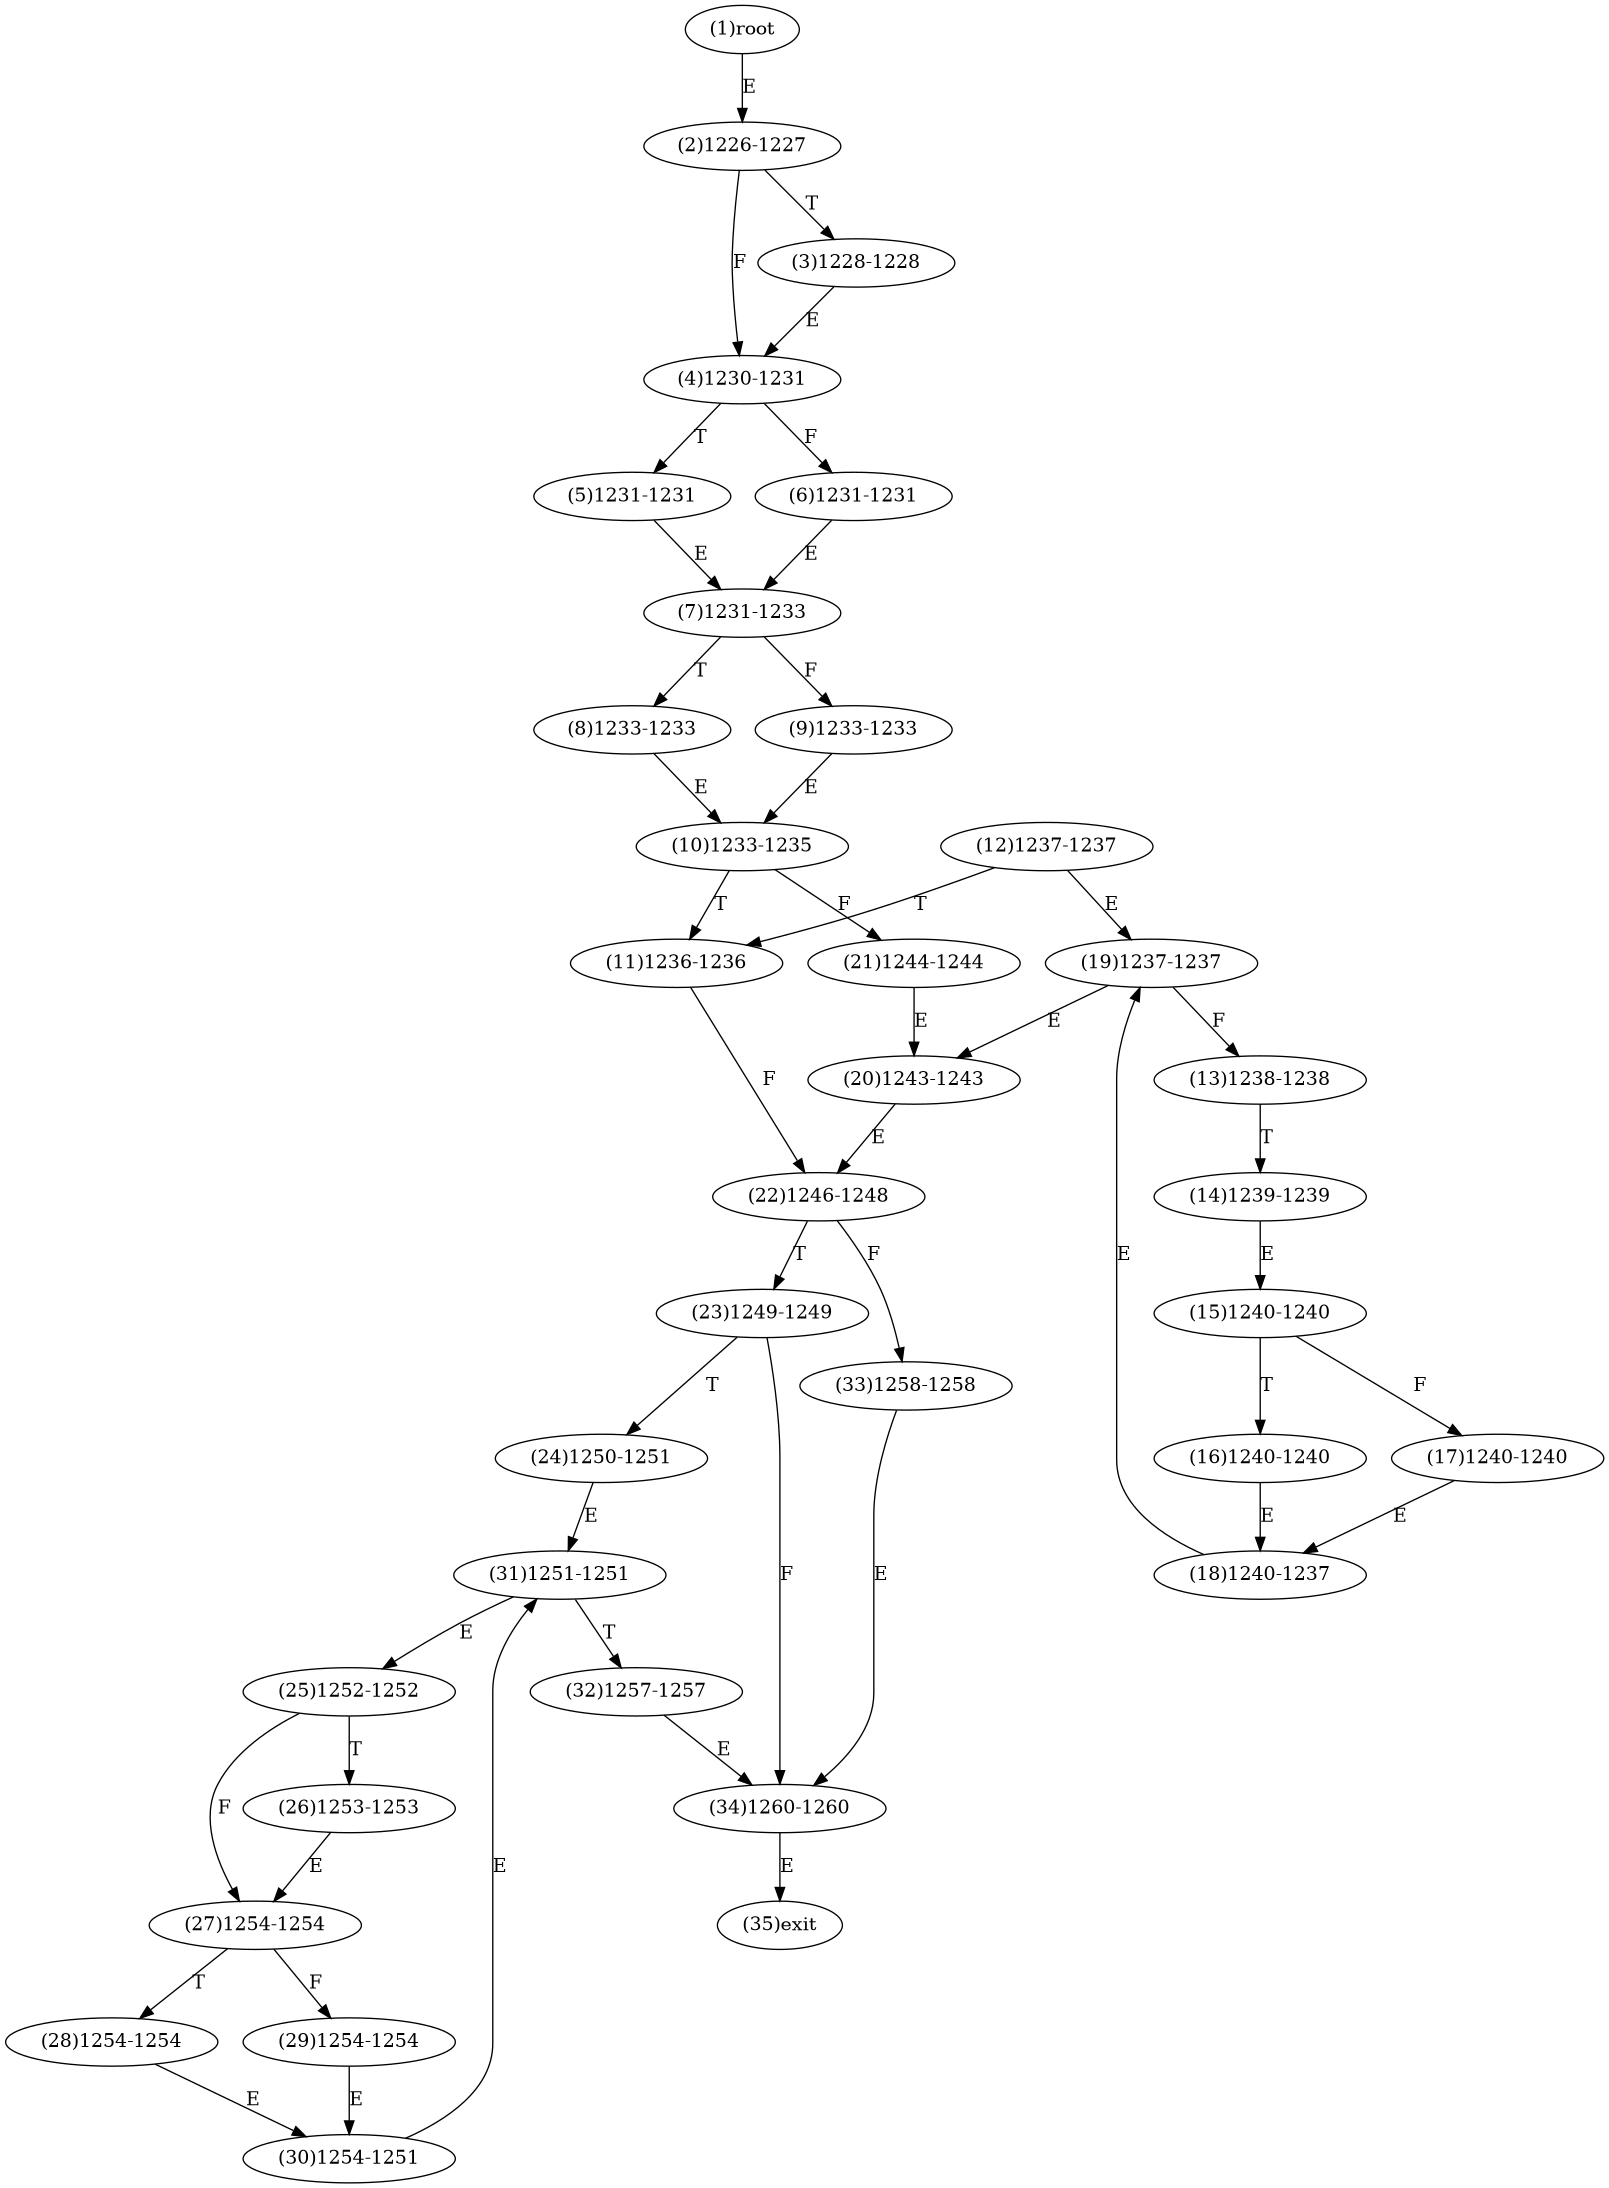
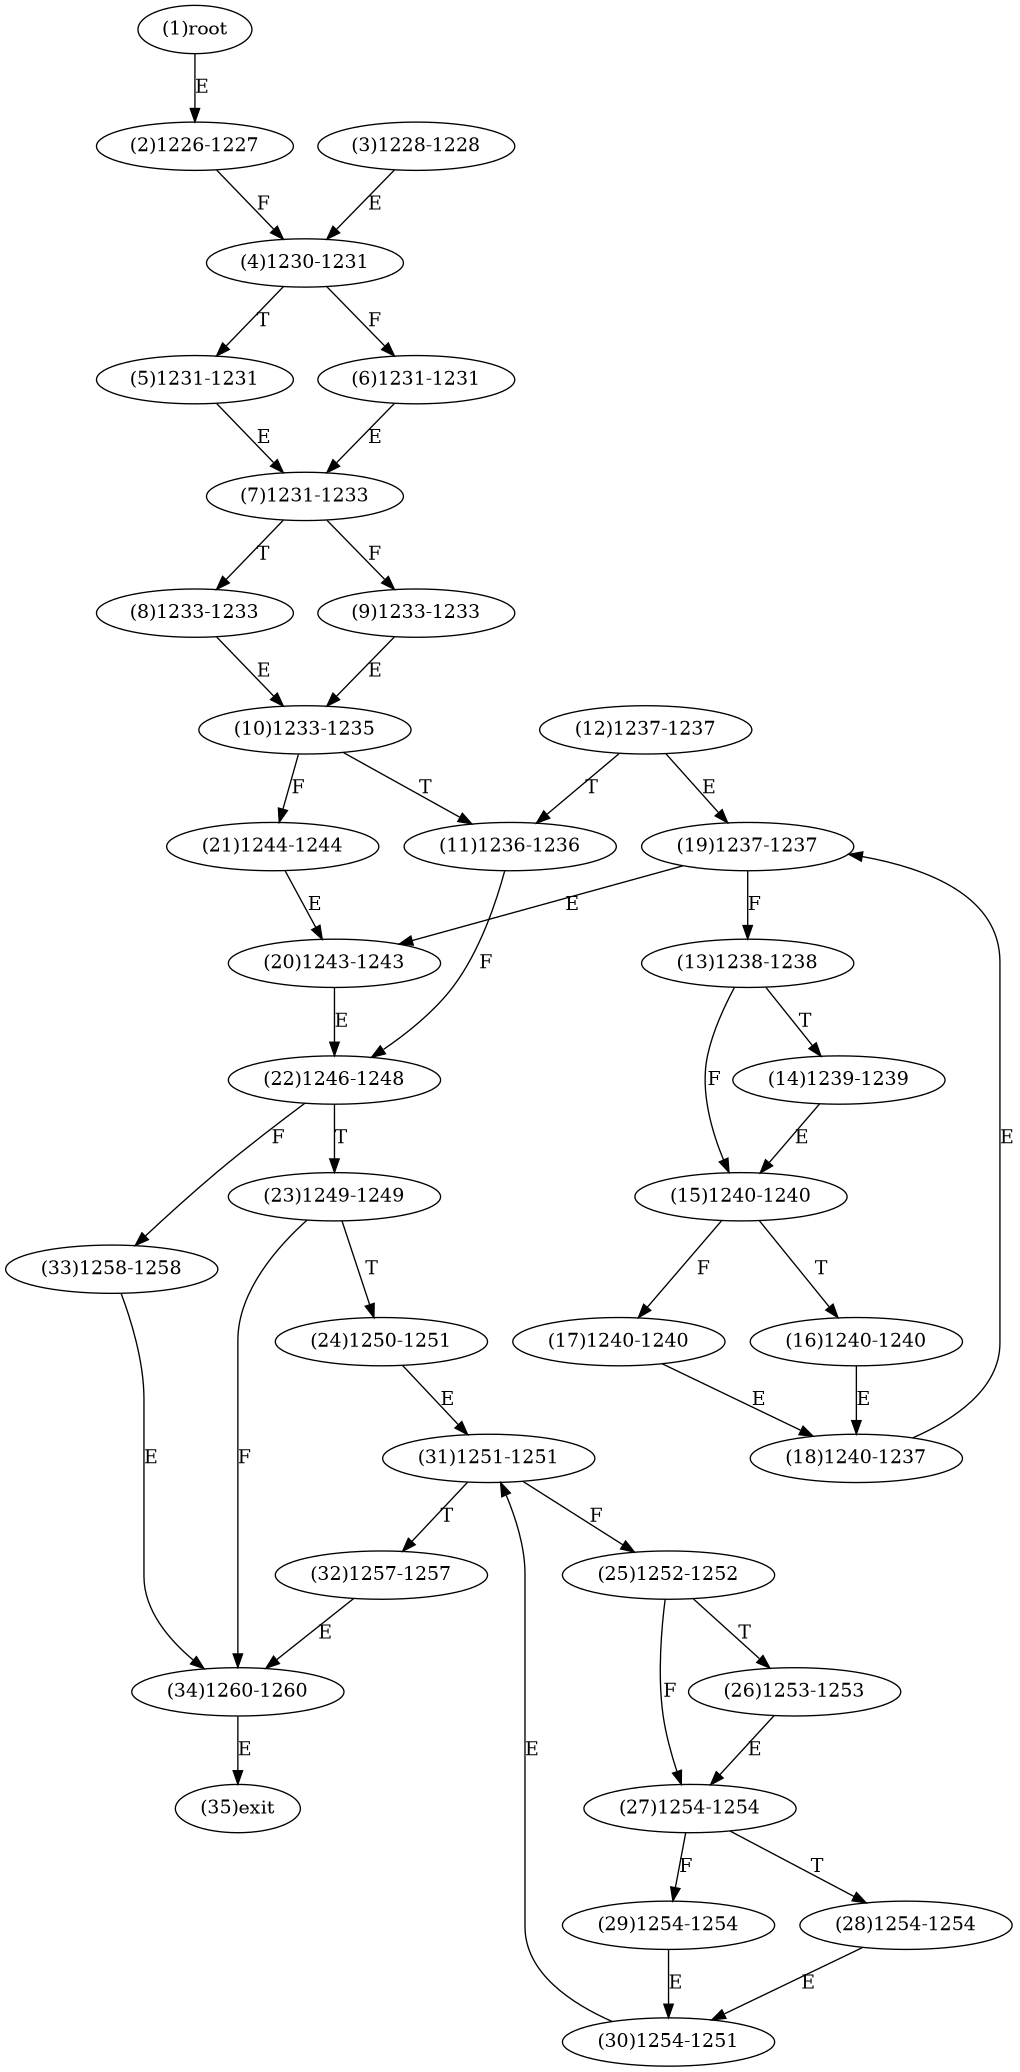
edge "(2)1226-1227" -> "(3)1228-1228": removed, label "T"
edge "(13)1238-1238" -> "(15)1240-1240": added, label "F"
edge "(31)1251-1251" -> "(25)1252-1252": label "E" -> "F"
